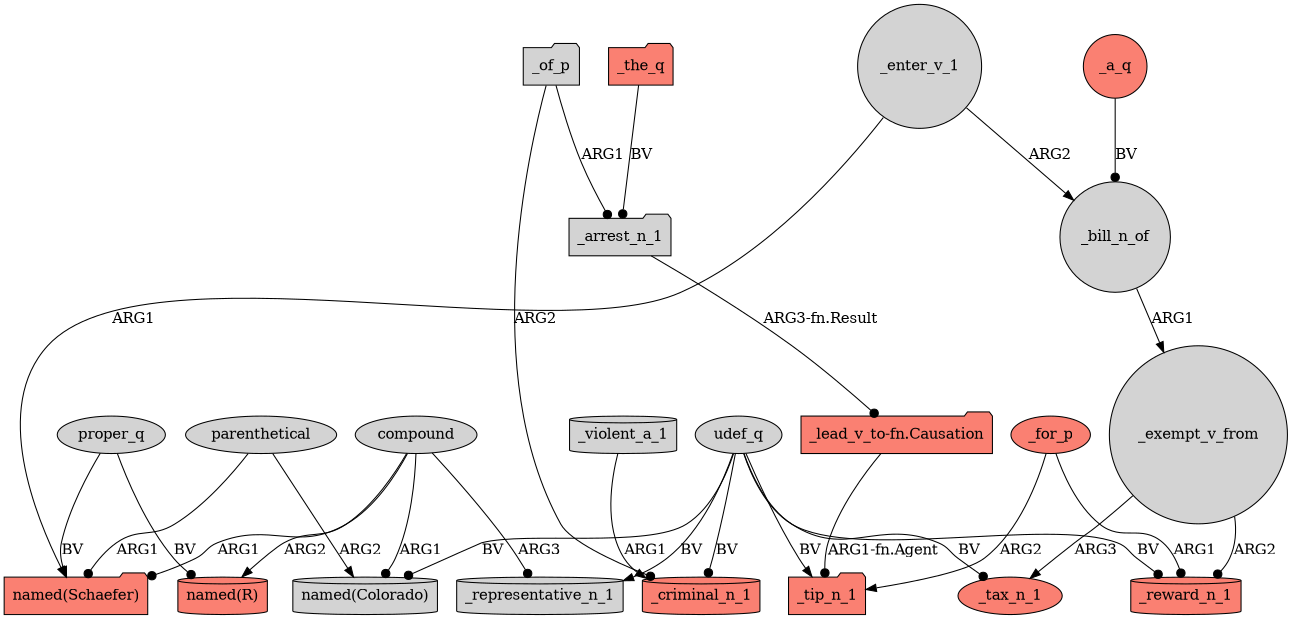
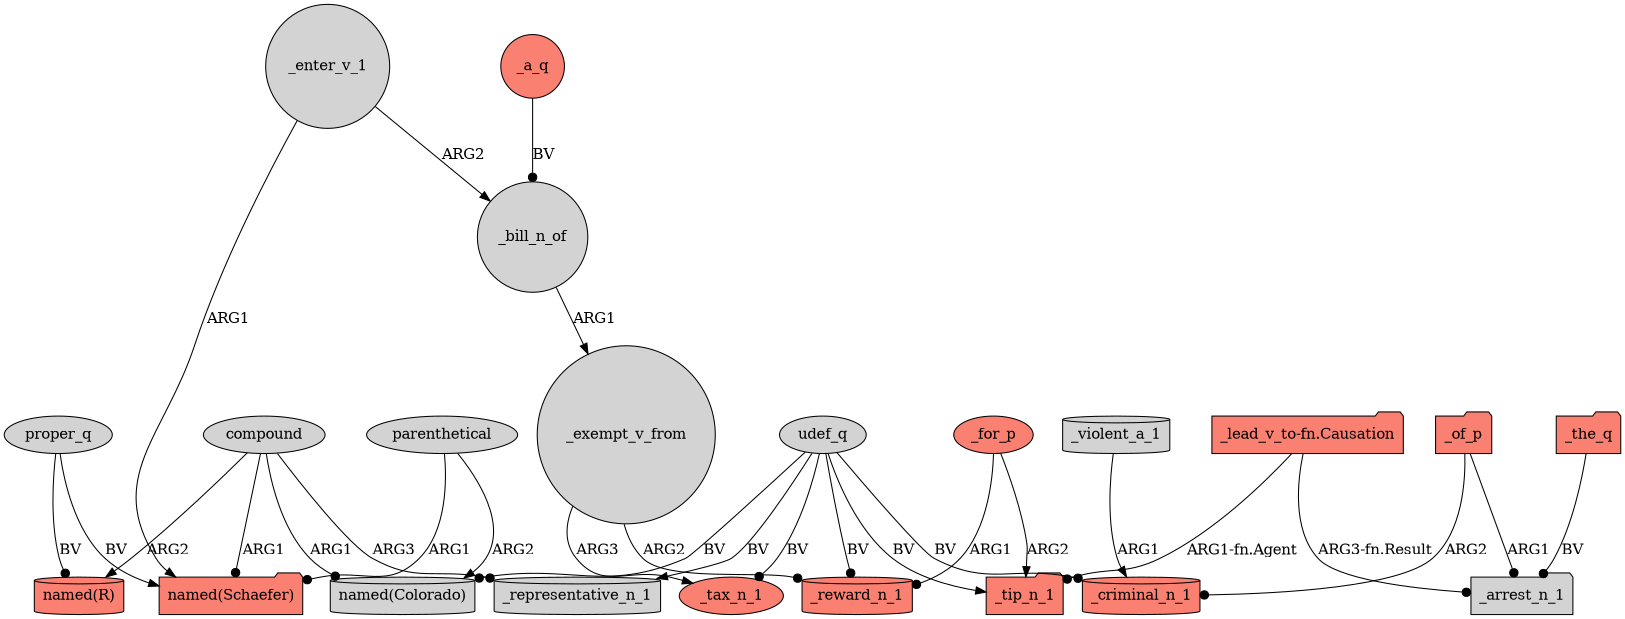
node "_of_p": fillcolor lightgrey -> salmon
edge "_arrest_n_1" -> "_lead_v_to-fn.Causation": reversed
